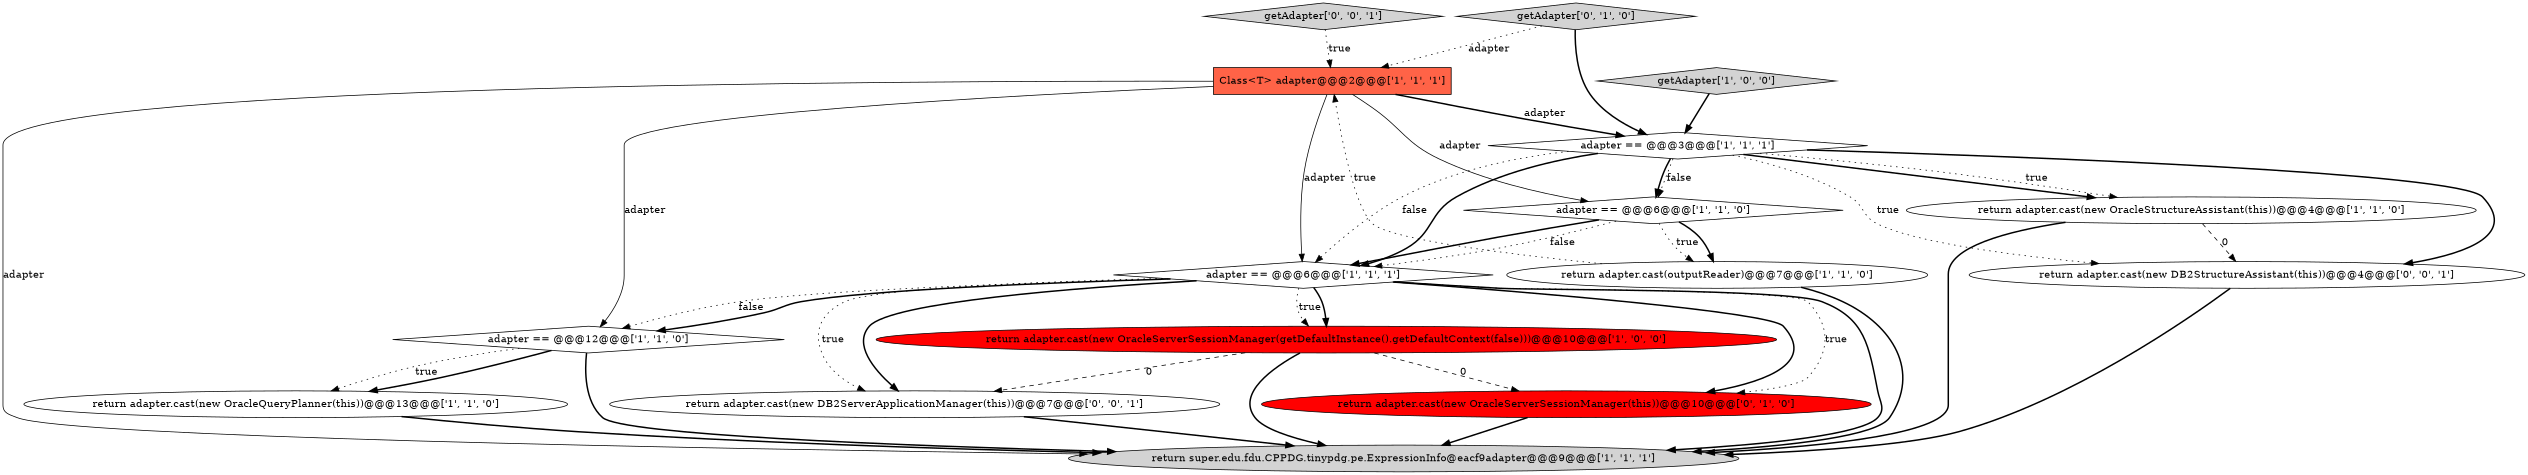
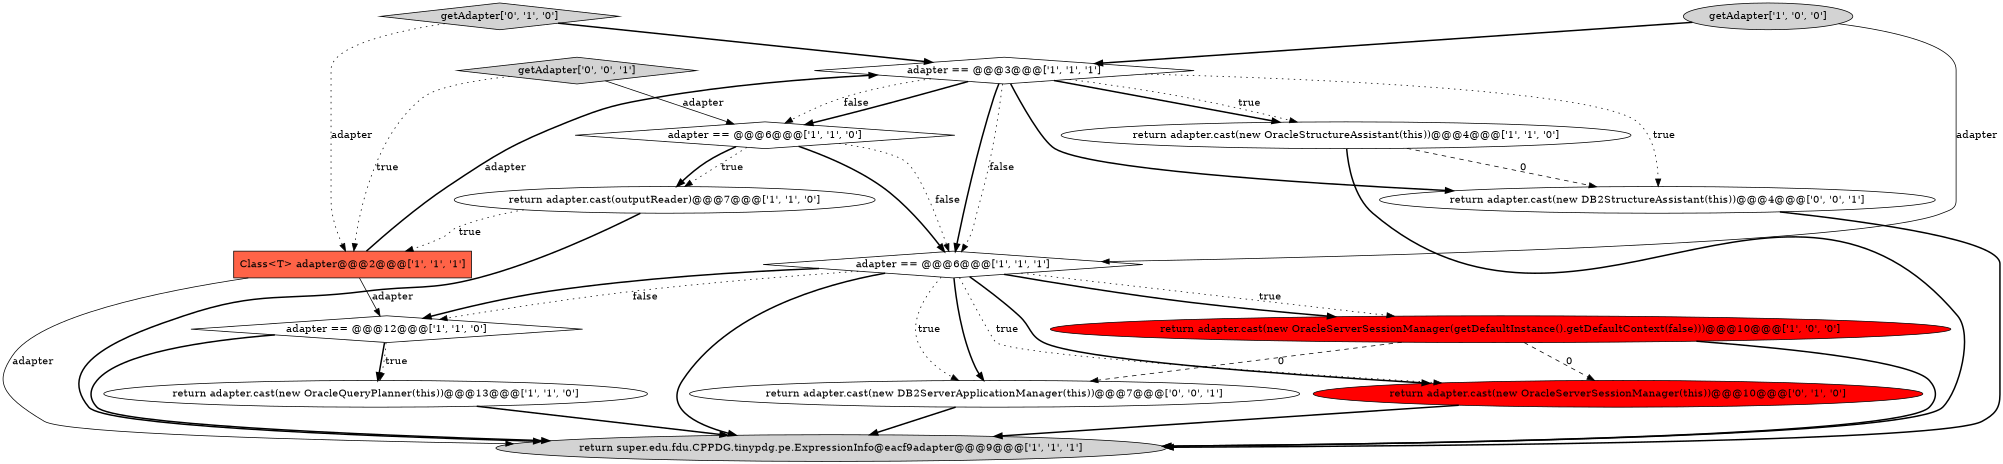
node "getAdapter['1', '0', '0']": shape diamond -> ellipse
edge "Class<T> adapter@@@2@@@['1', '1', '1']" -> "adapter == @@@6@@@['1', '1', '0']": now "getAdapter['0', '0', '1']" -> "adapter == @@@6@@@['1', '1', '0']"
edge "Class<T> adapter@@@2@@@['1', '1', '1']" -> "adapter == @@@6@@@['1', '1', '1']": now "getAdapter['1', '0', '0']" -> "adapter == @@@6@@@['1', '1', '1']"
